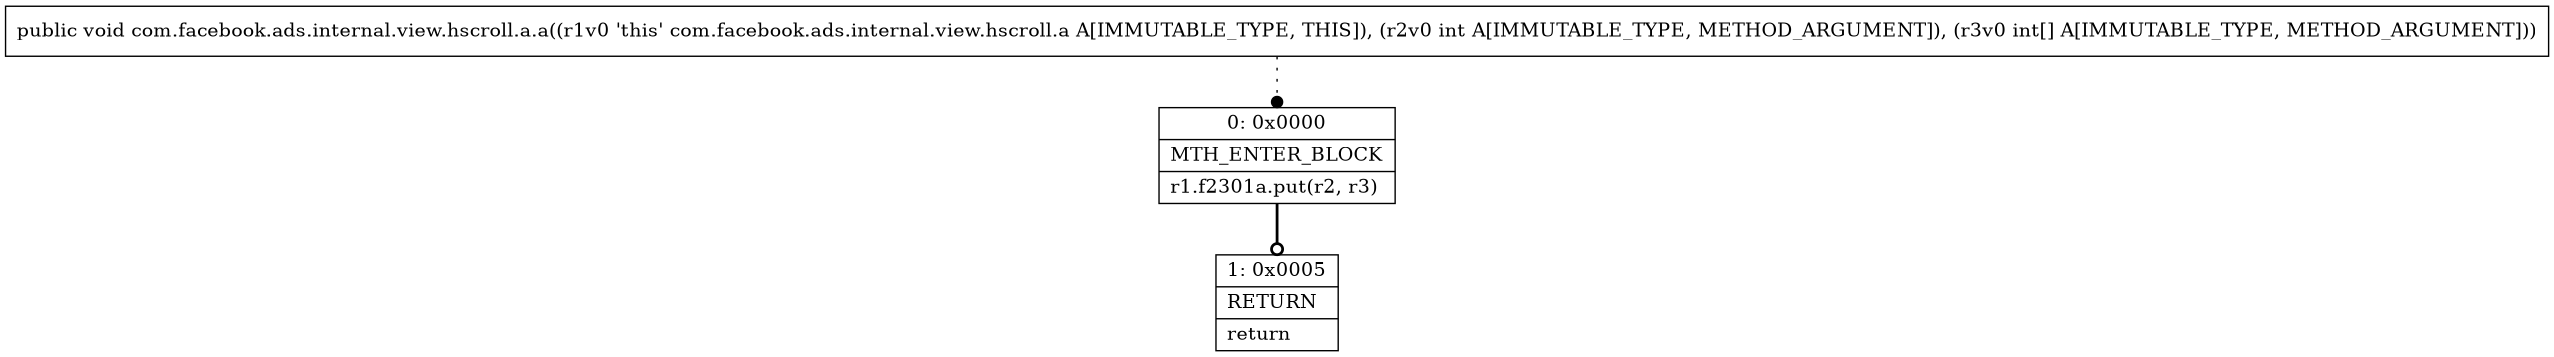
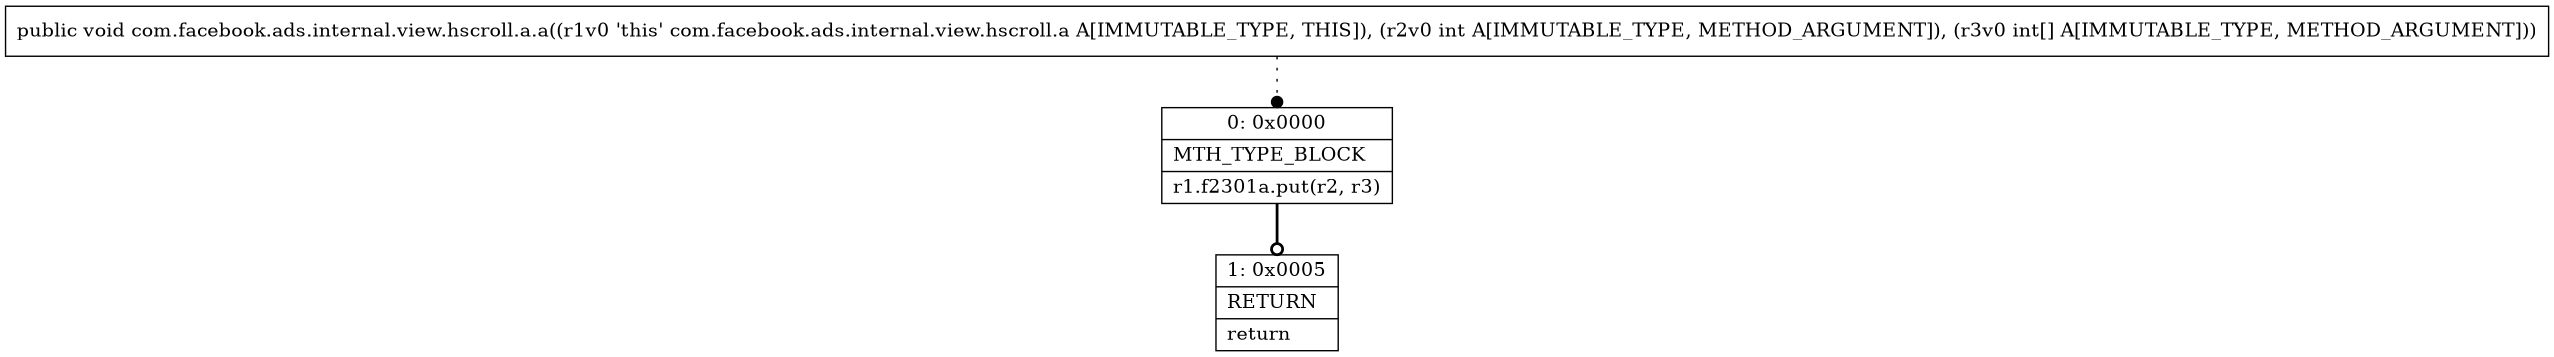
node "0: 0x0000": text "MTH_ENTER_BLOCK" -> "MTH_TYPE_BLOCK"
